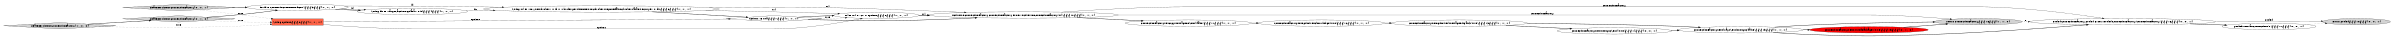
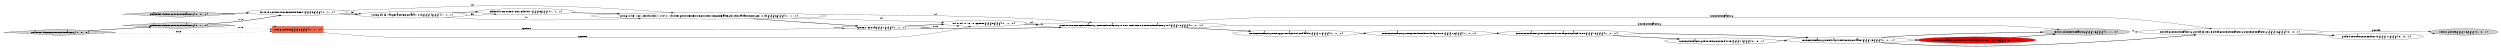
node "FileUtil.removeDir(new File(dir))@@@5@@@['1', '1', '1']": added
